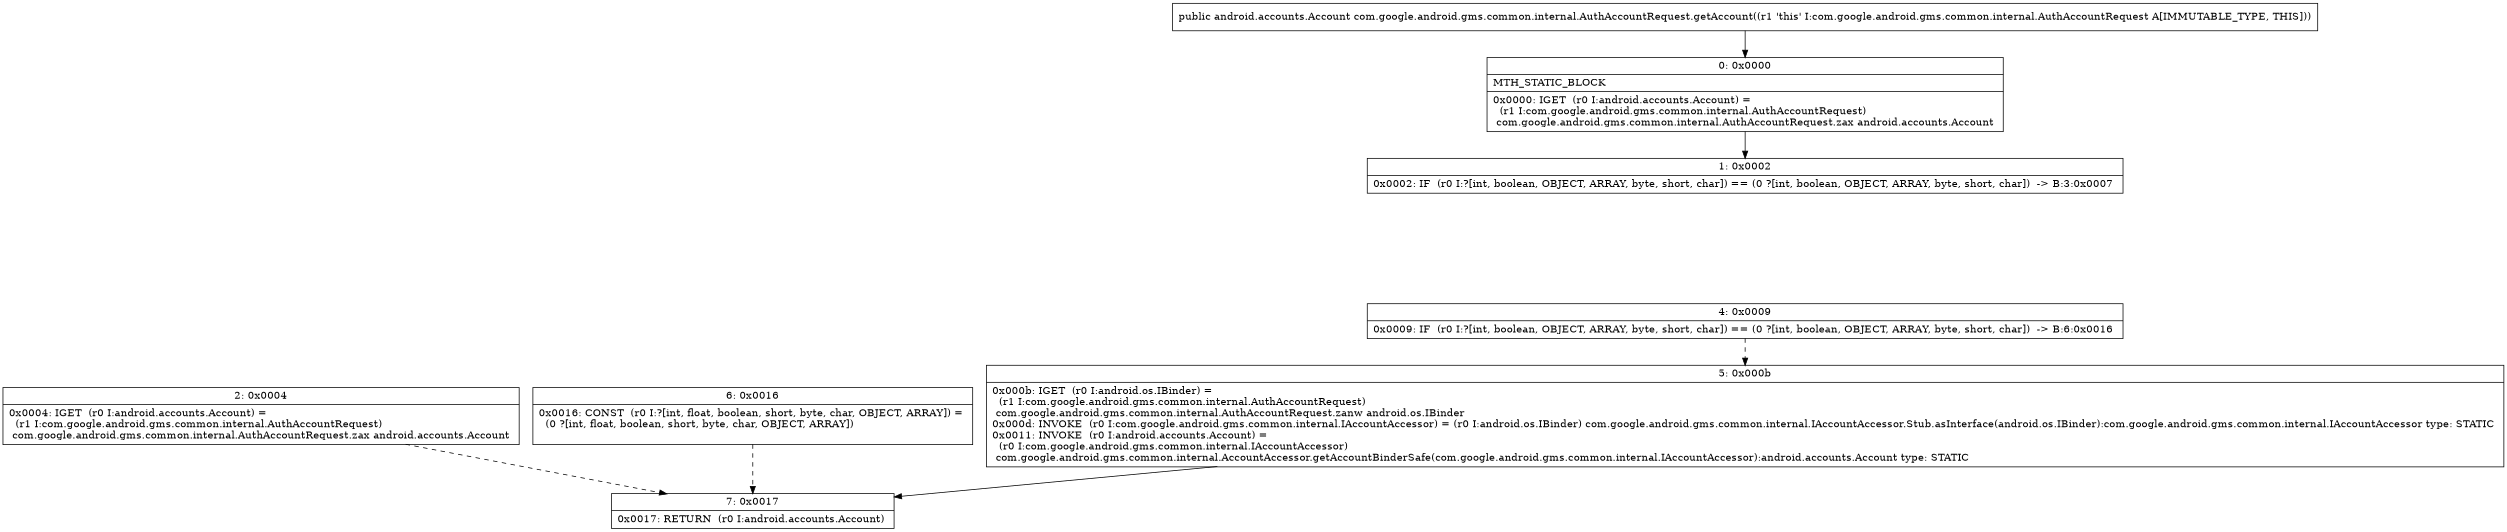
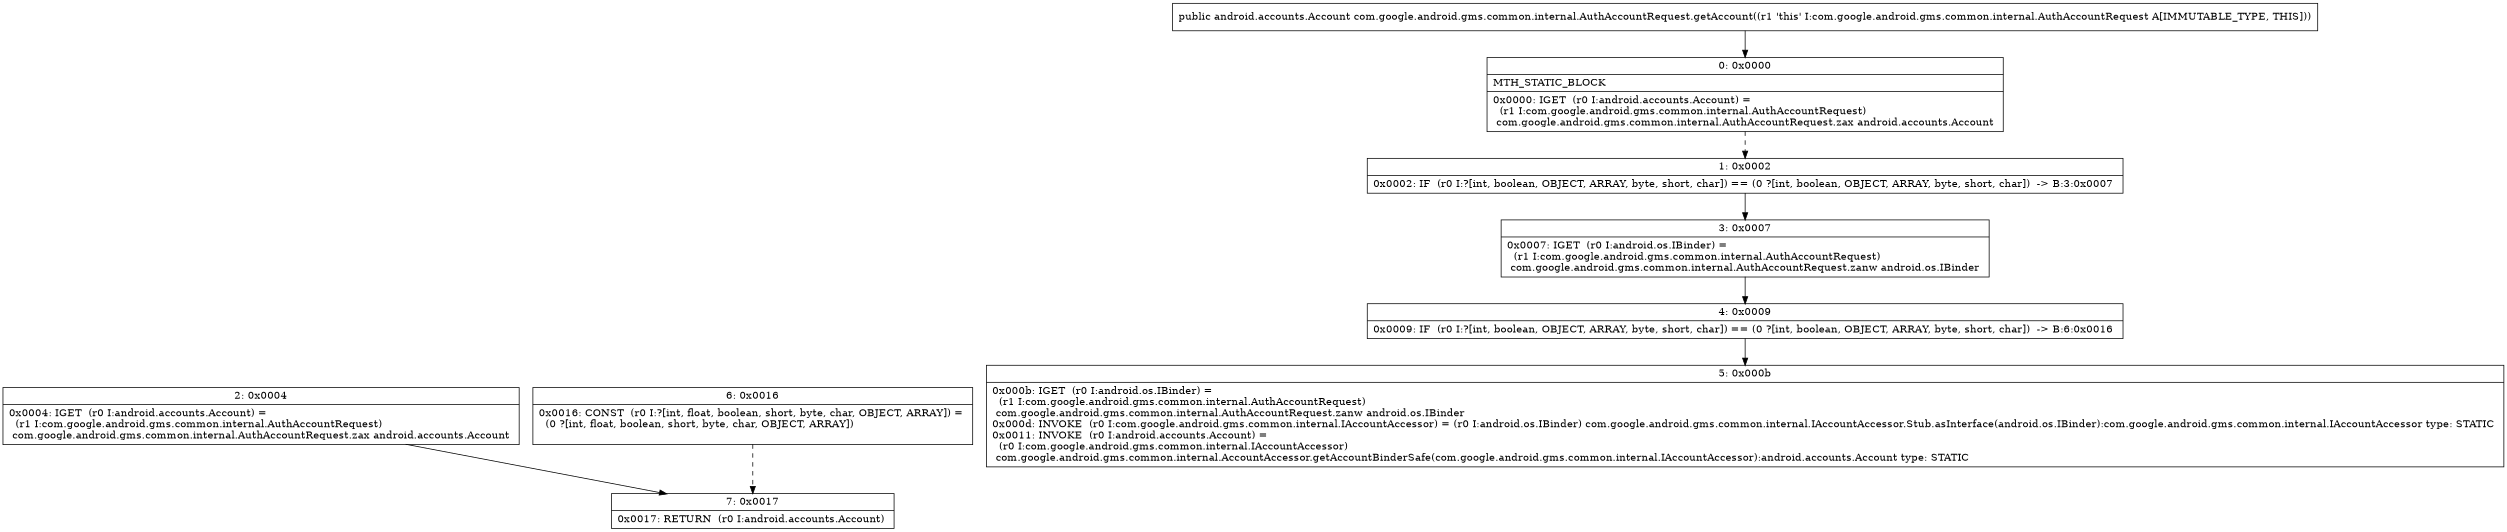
edge "0: 0x0000" -> "1: 0x0002": style solid -> dashed
node "3: 0x0007": added
edge "4: 0x0009" -> "5: 0x000b": style dashed -> solid
edge "2: 0x0004" -> "7: 0x0017": style dashed -> solid
edge "5: 0x000b" -> "7: 0x0017": removed
